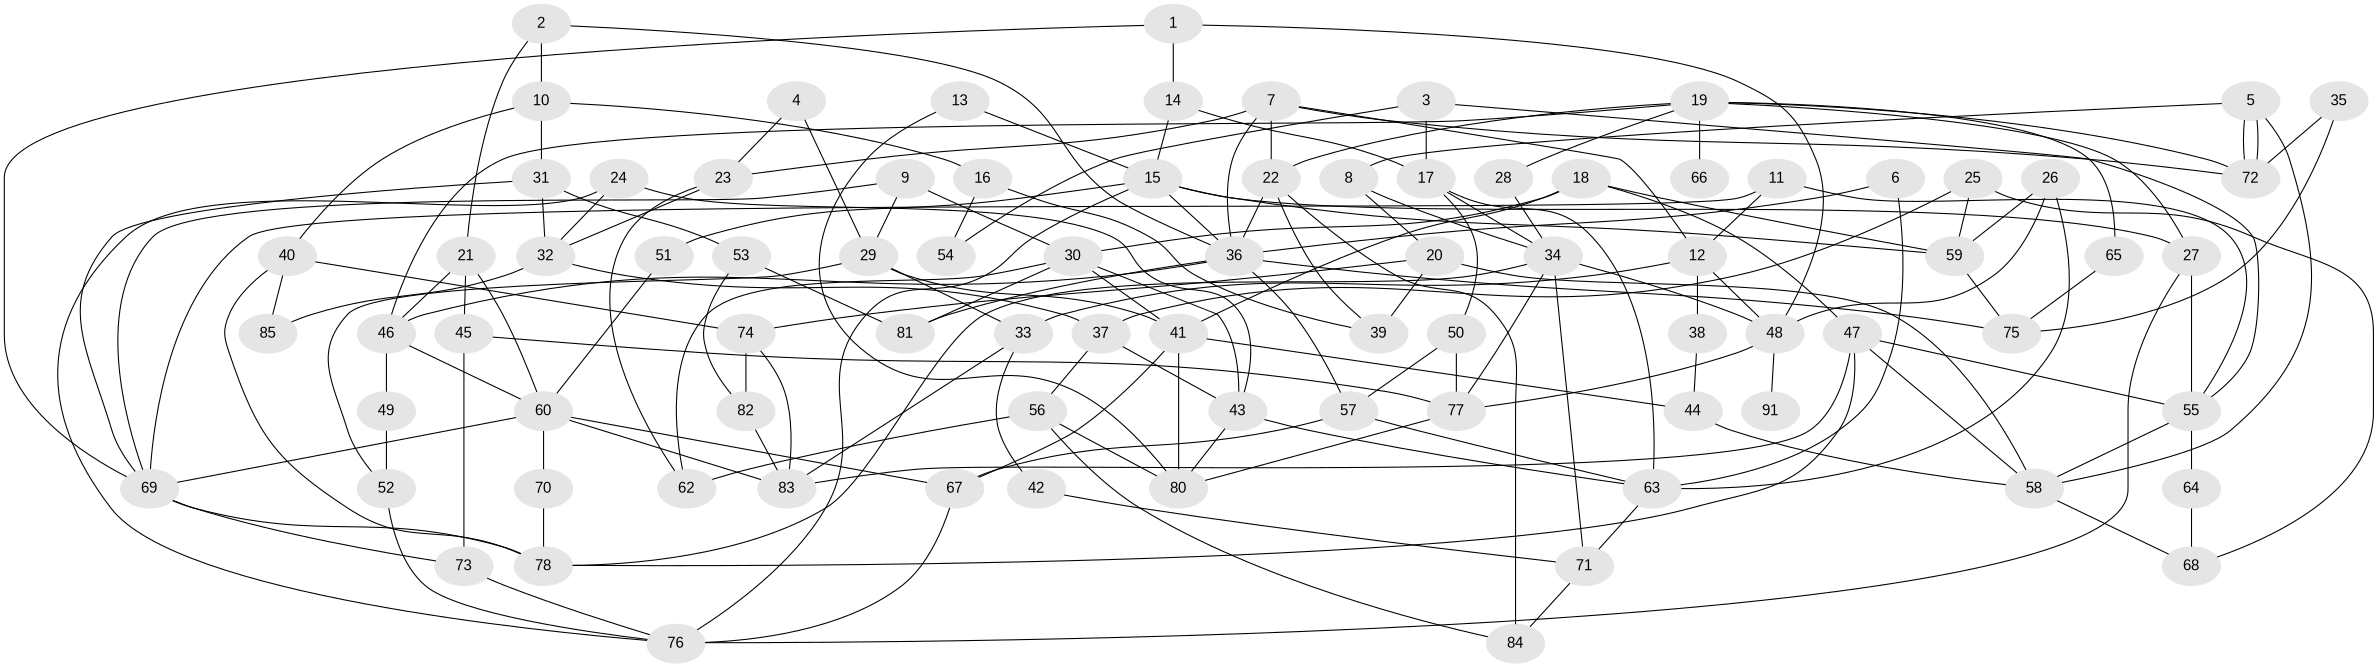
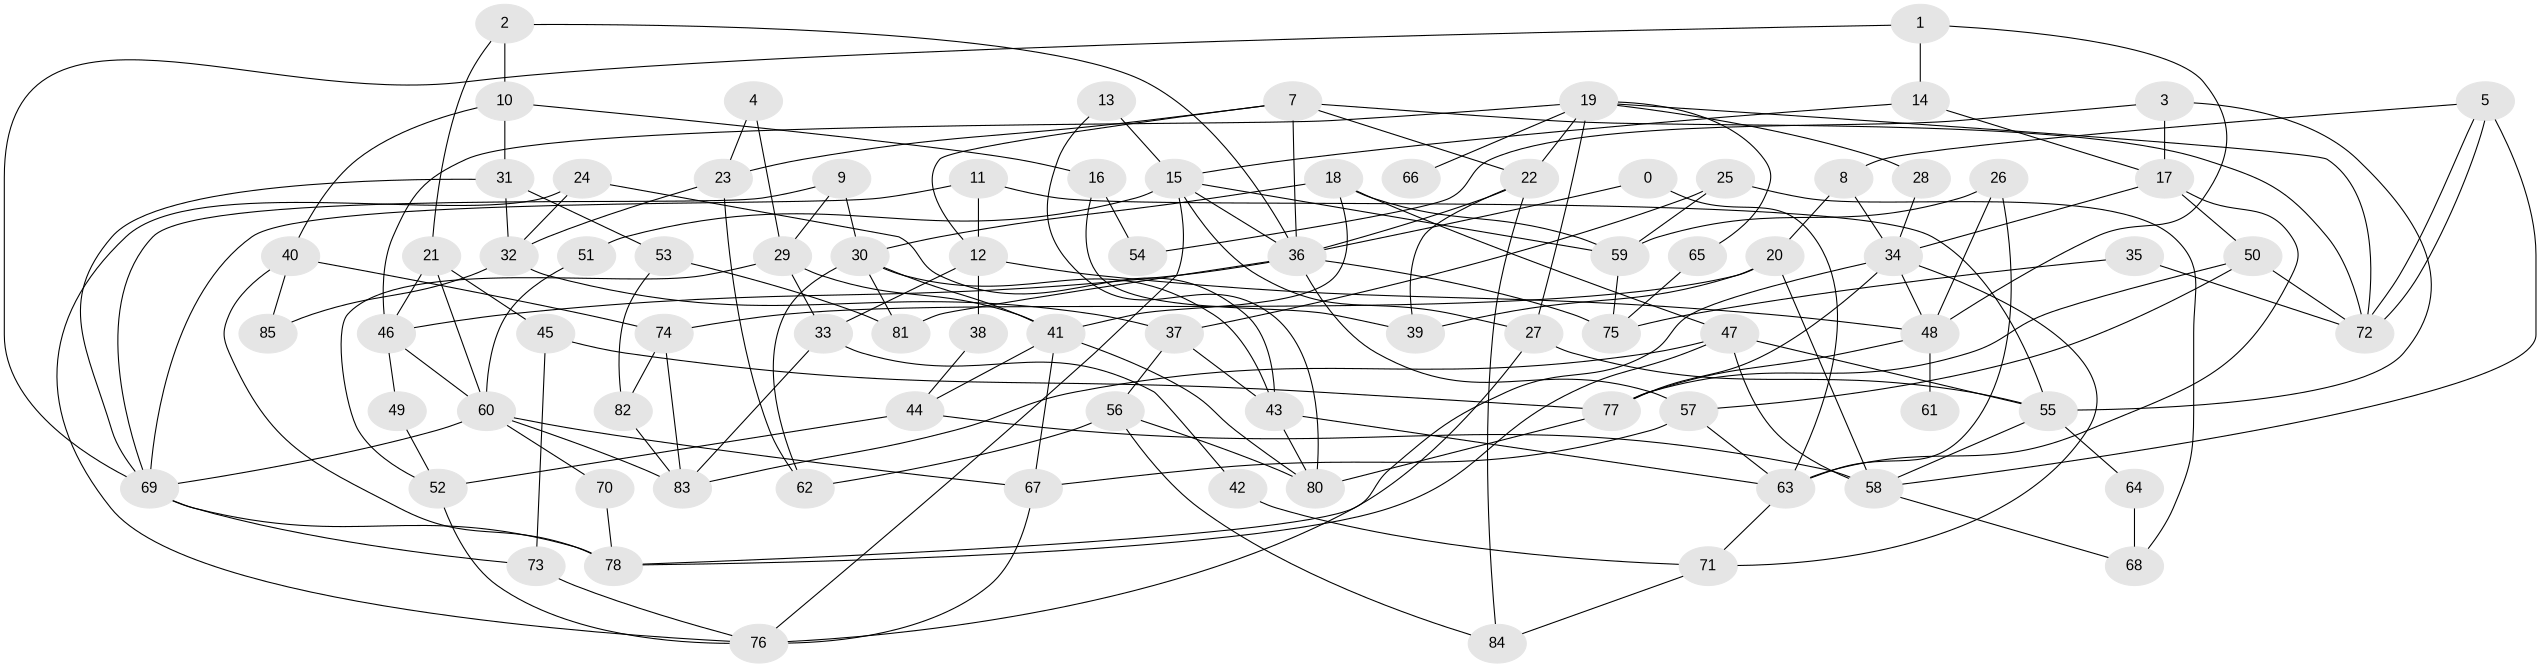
node "6": label "6" -> "0"
edge "50" -- "72": added
node "91": label "91" -> "61"
edge "44" -- "52": added
